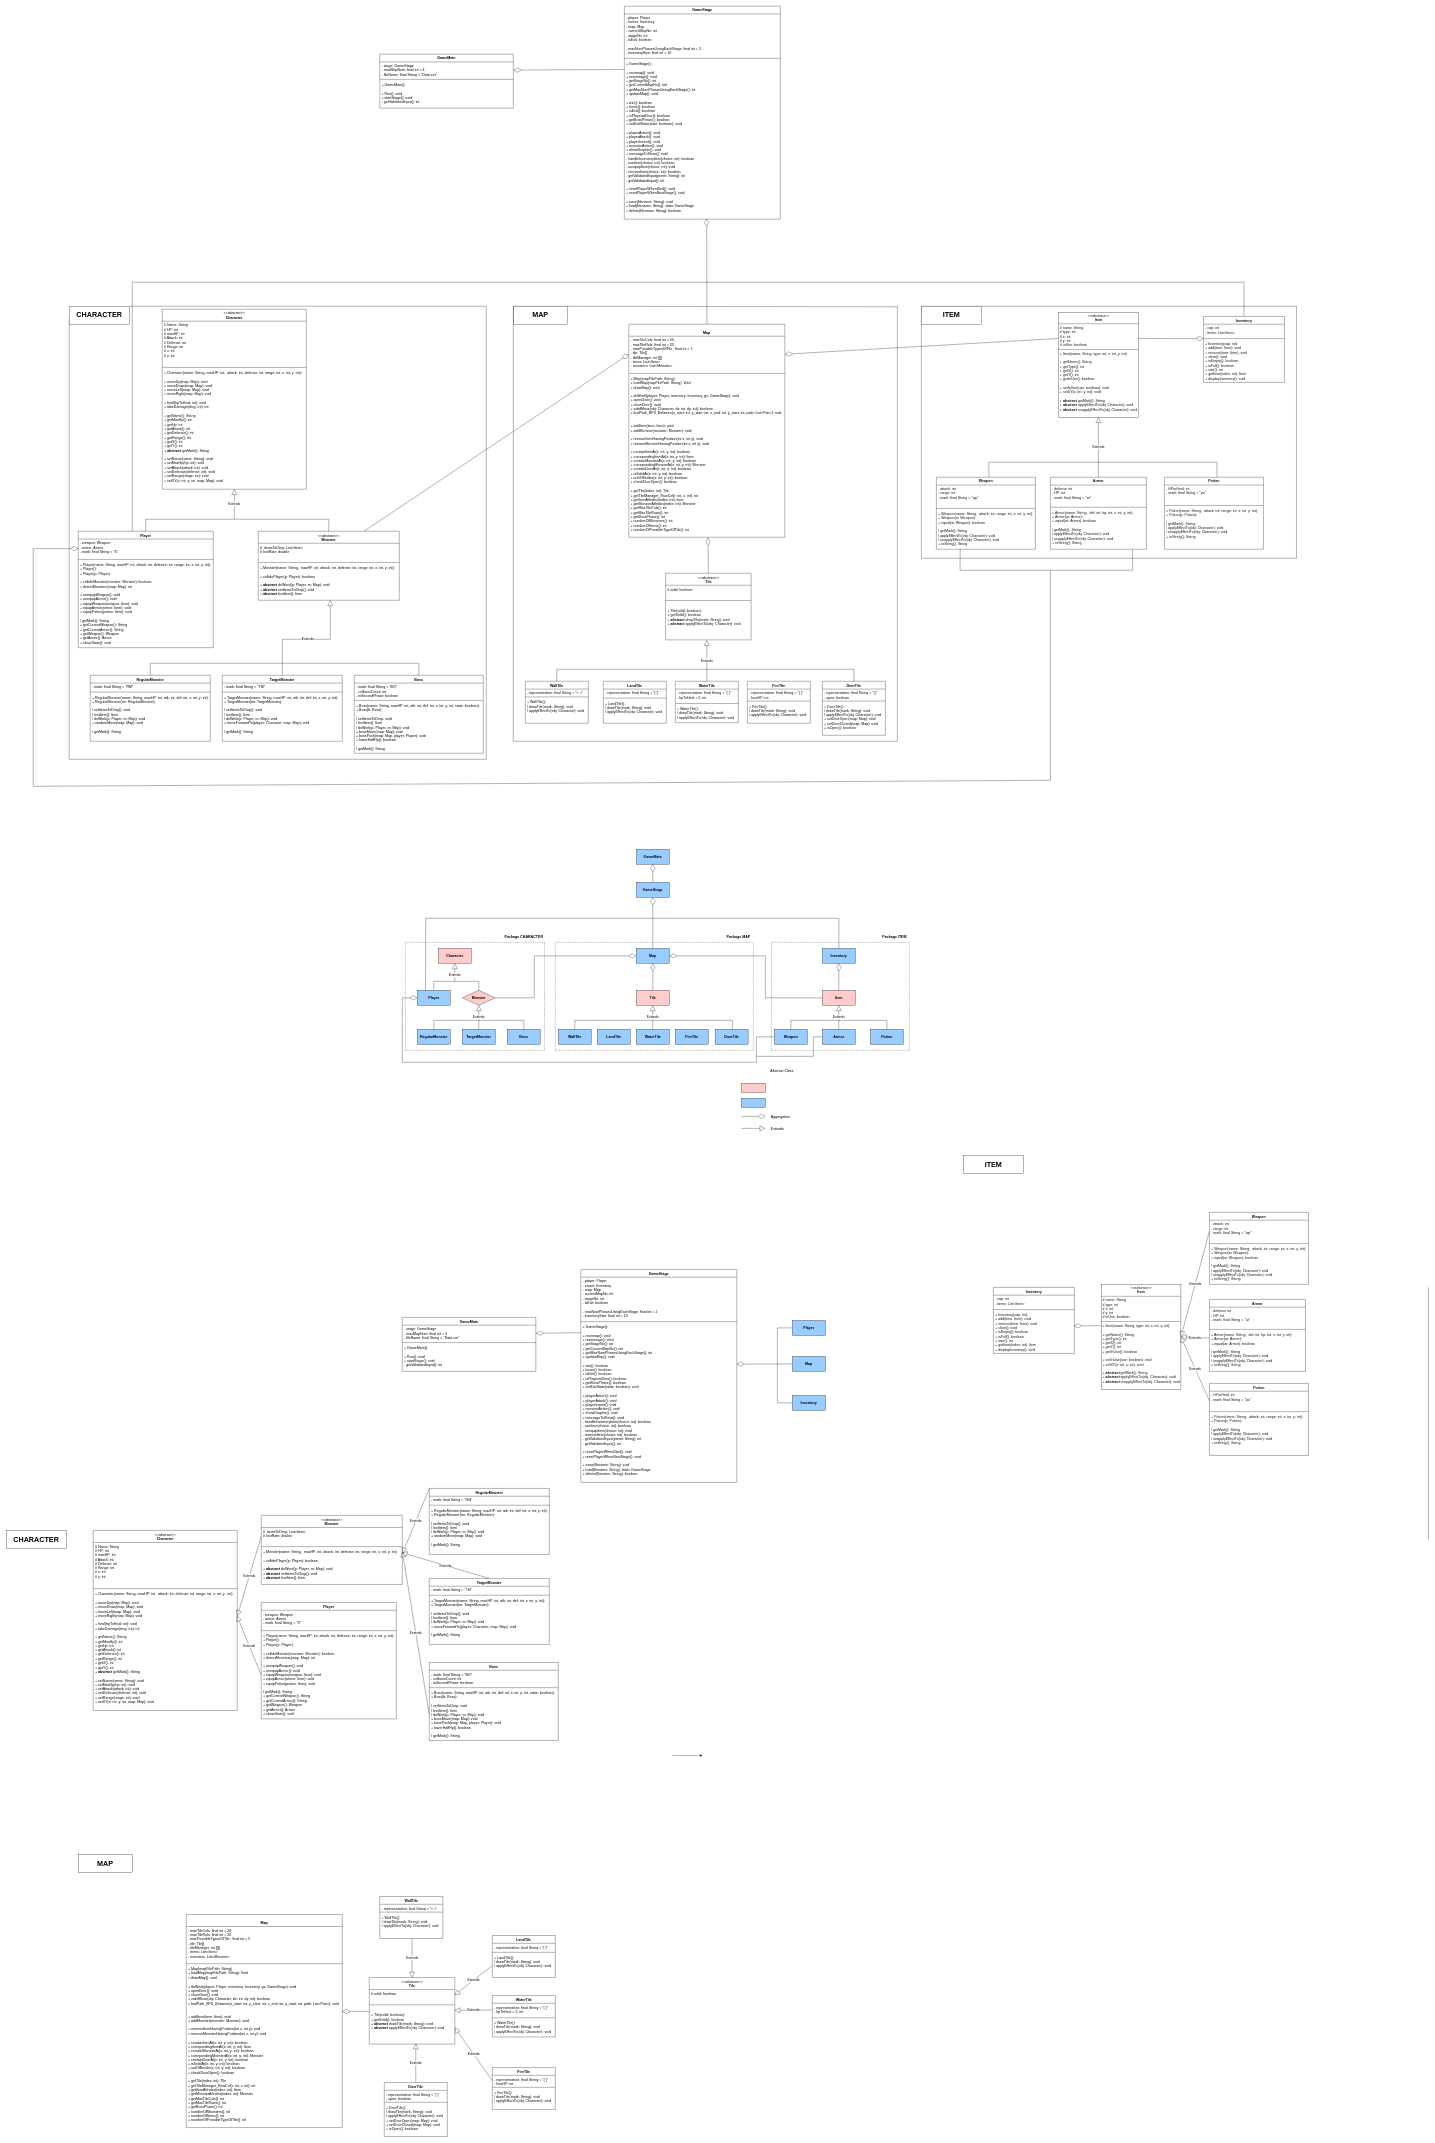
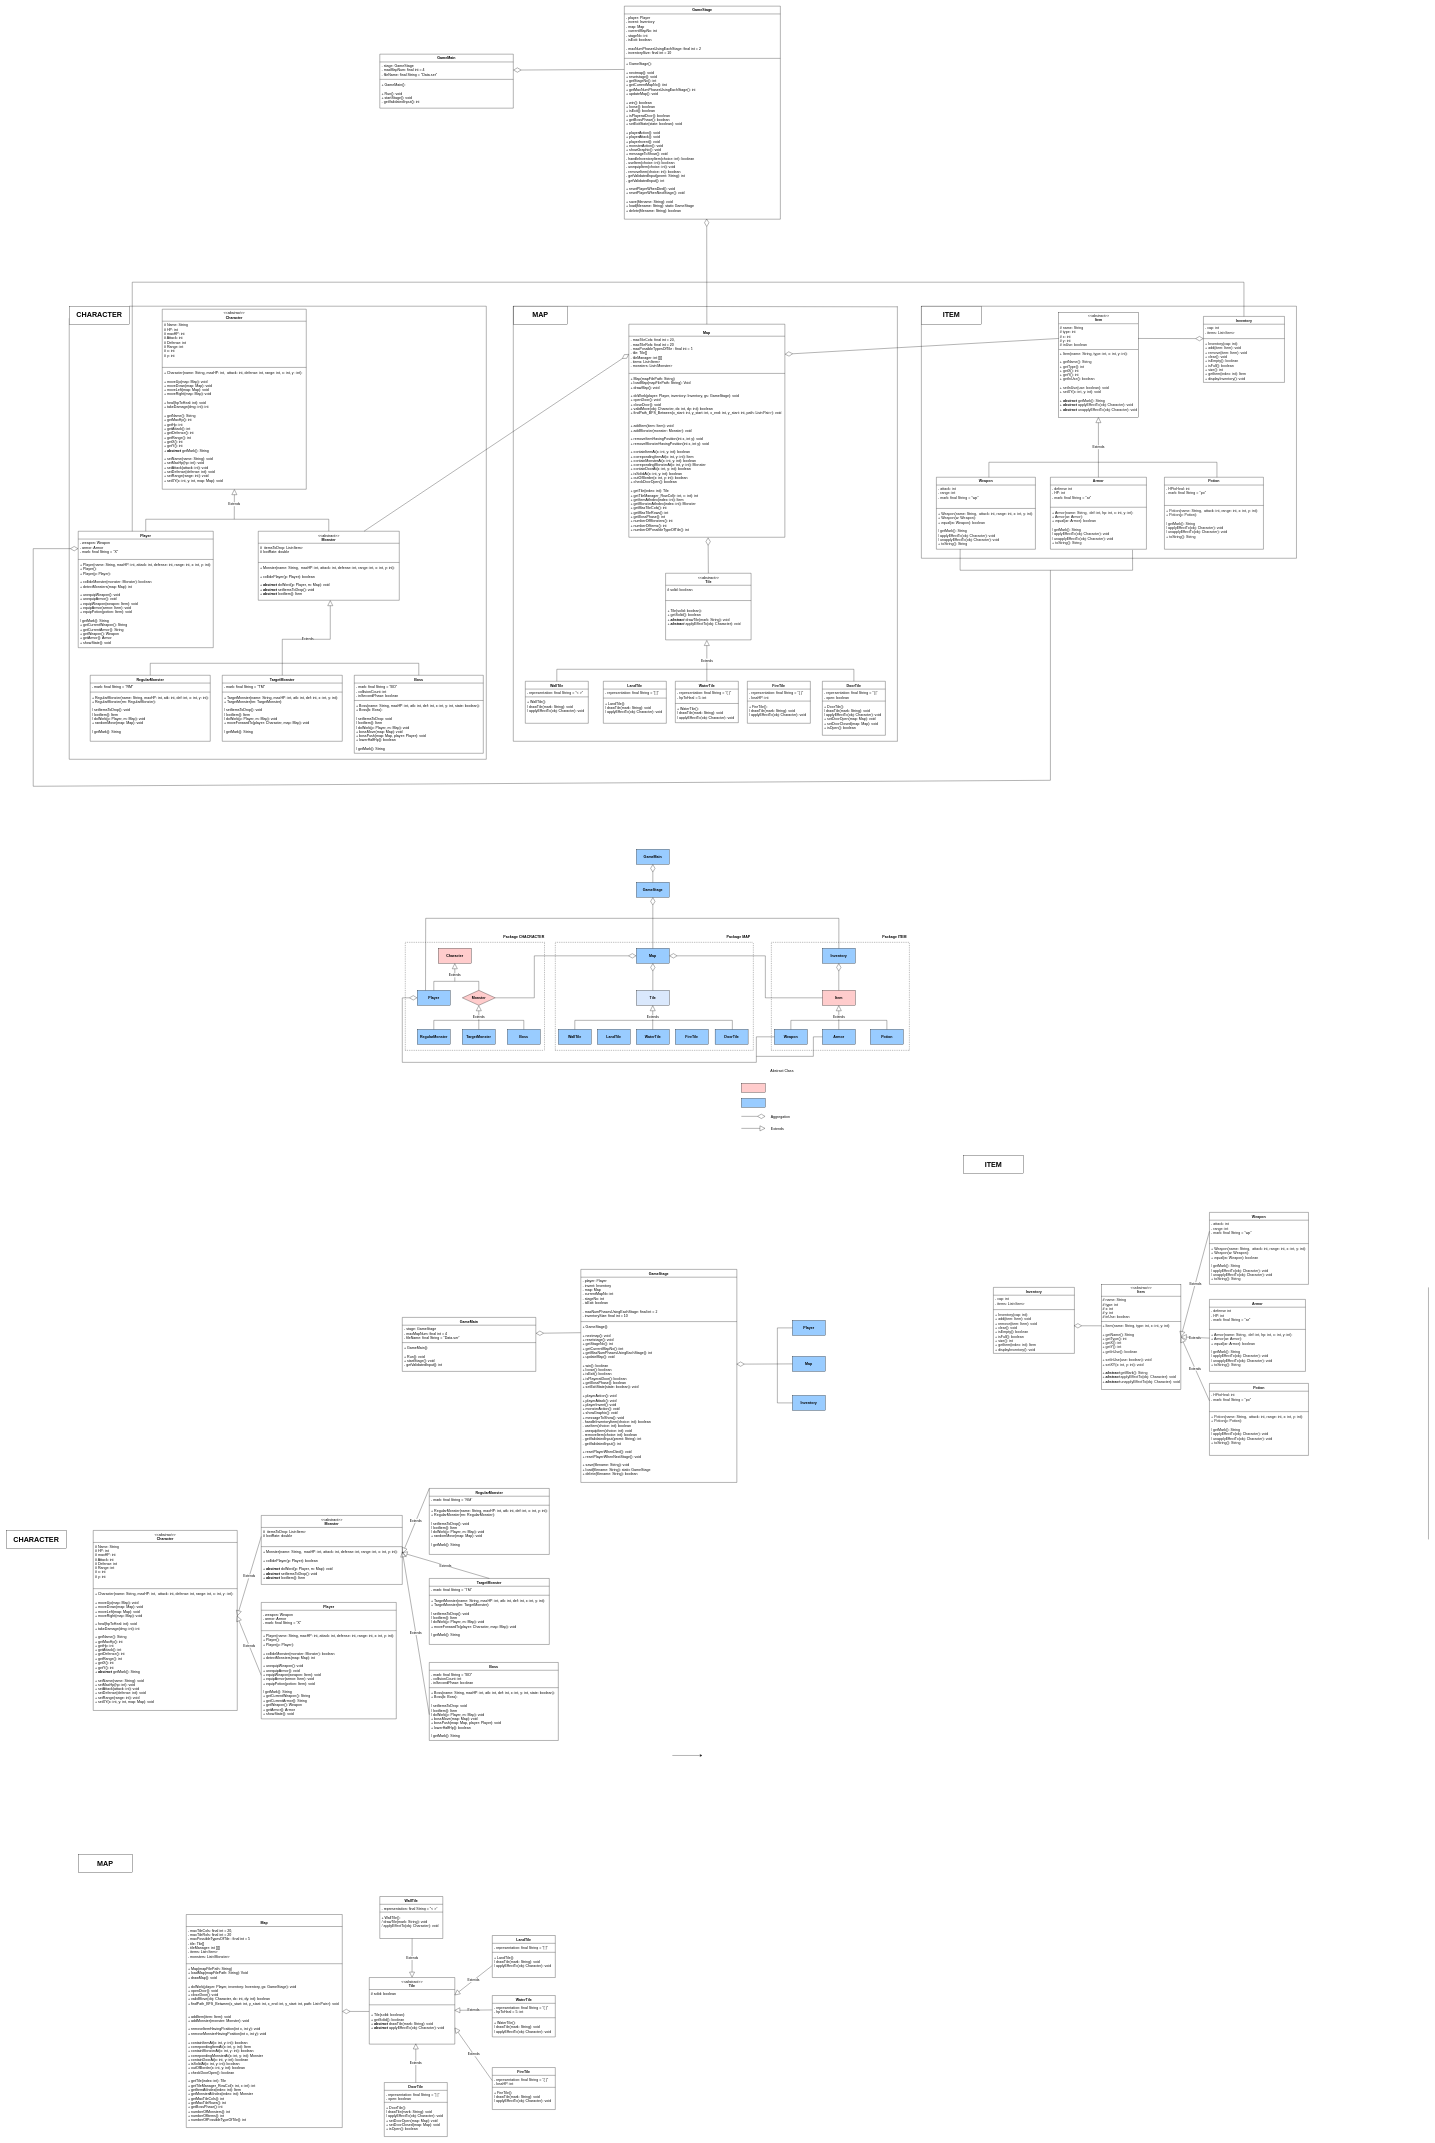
node "Package CHARACTER": label "Package CHARACTER" -> "Package CHACRACTER"
node "Tile": fillcolor #ffcccc -> #dae8fc
